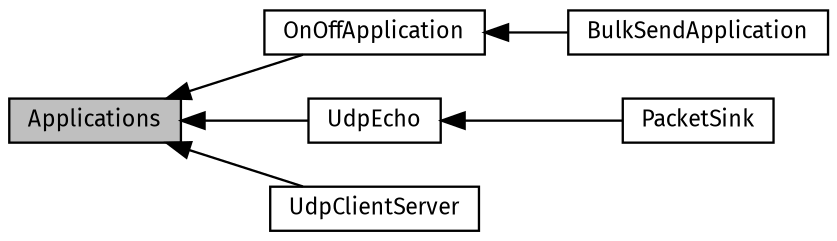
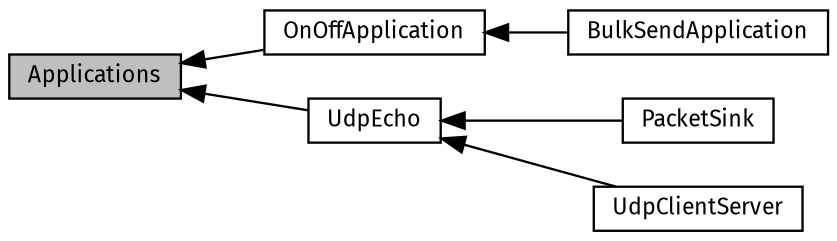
edge "UdpClientServer" -> "Applications": now "UdpClientServer" -> "UdpEcho"
